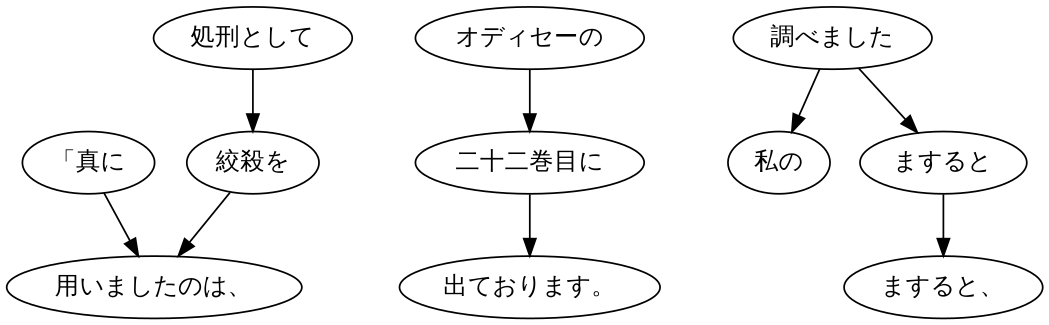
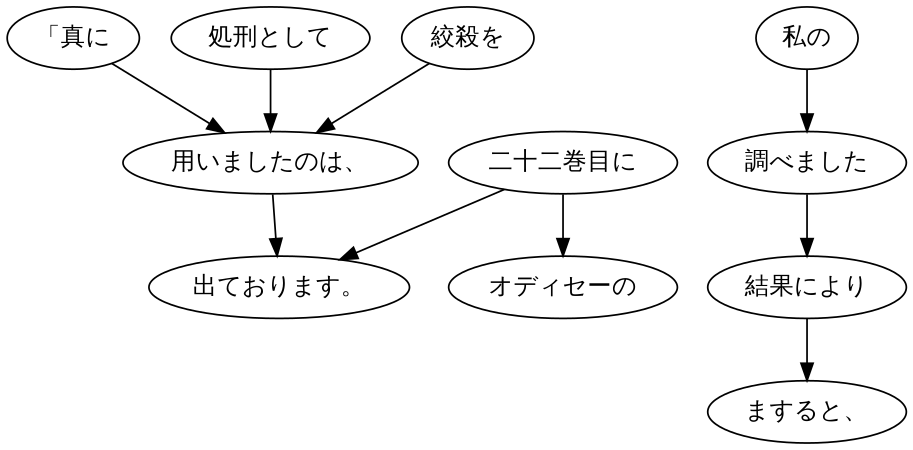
edge "処刑として" -> "絞殺を": now "処刑として" -> "用いましたのは、"
edge "オディセーの" -> "二十二巻目に": reversed
edge "調べました" -> "私の": reversed
node "ますると": label "ますると" -> "結果により"
edge "用いましたのは、" -> "出ております。": added
